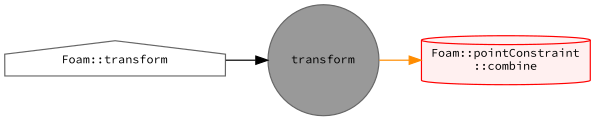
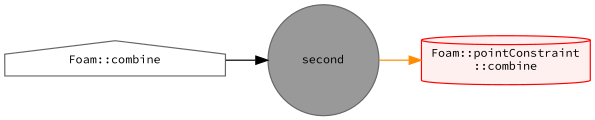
node "Foam::transform": label "Foam::transform" -> "Foam::combine"
node "transform": label "transform" -> "second"
